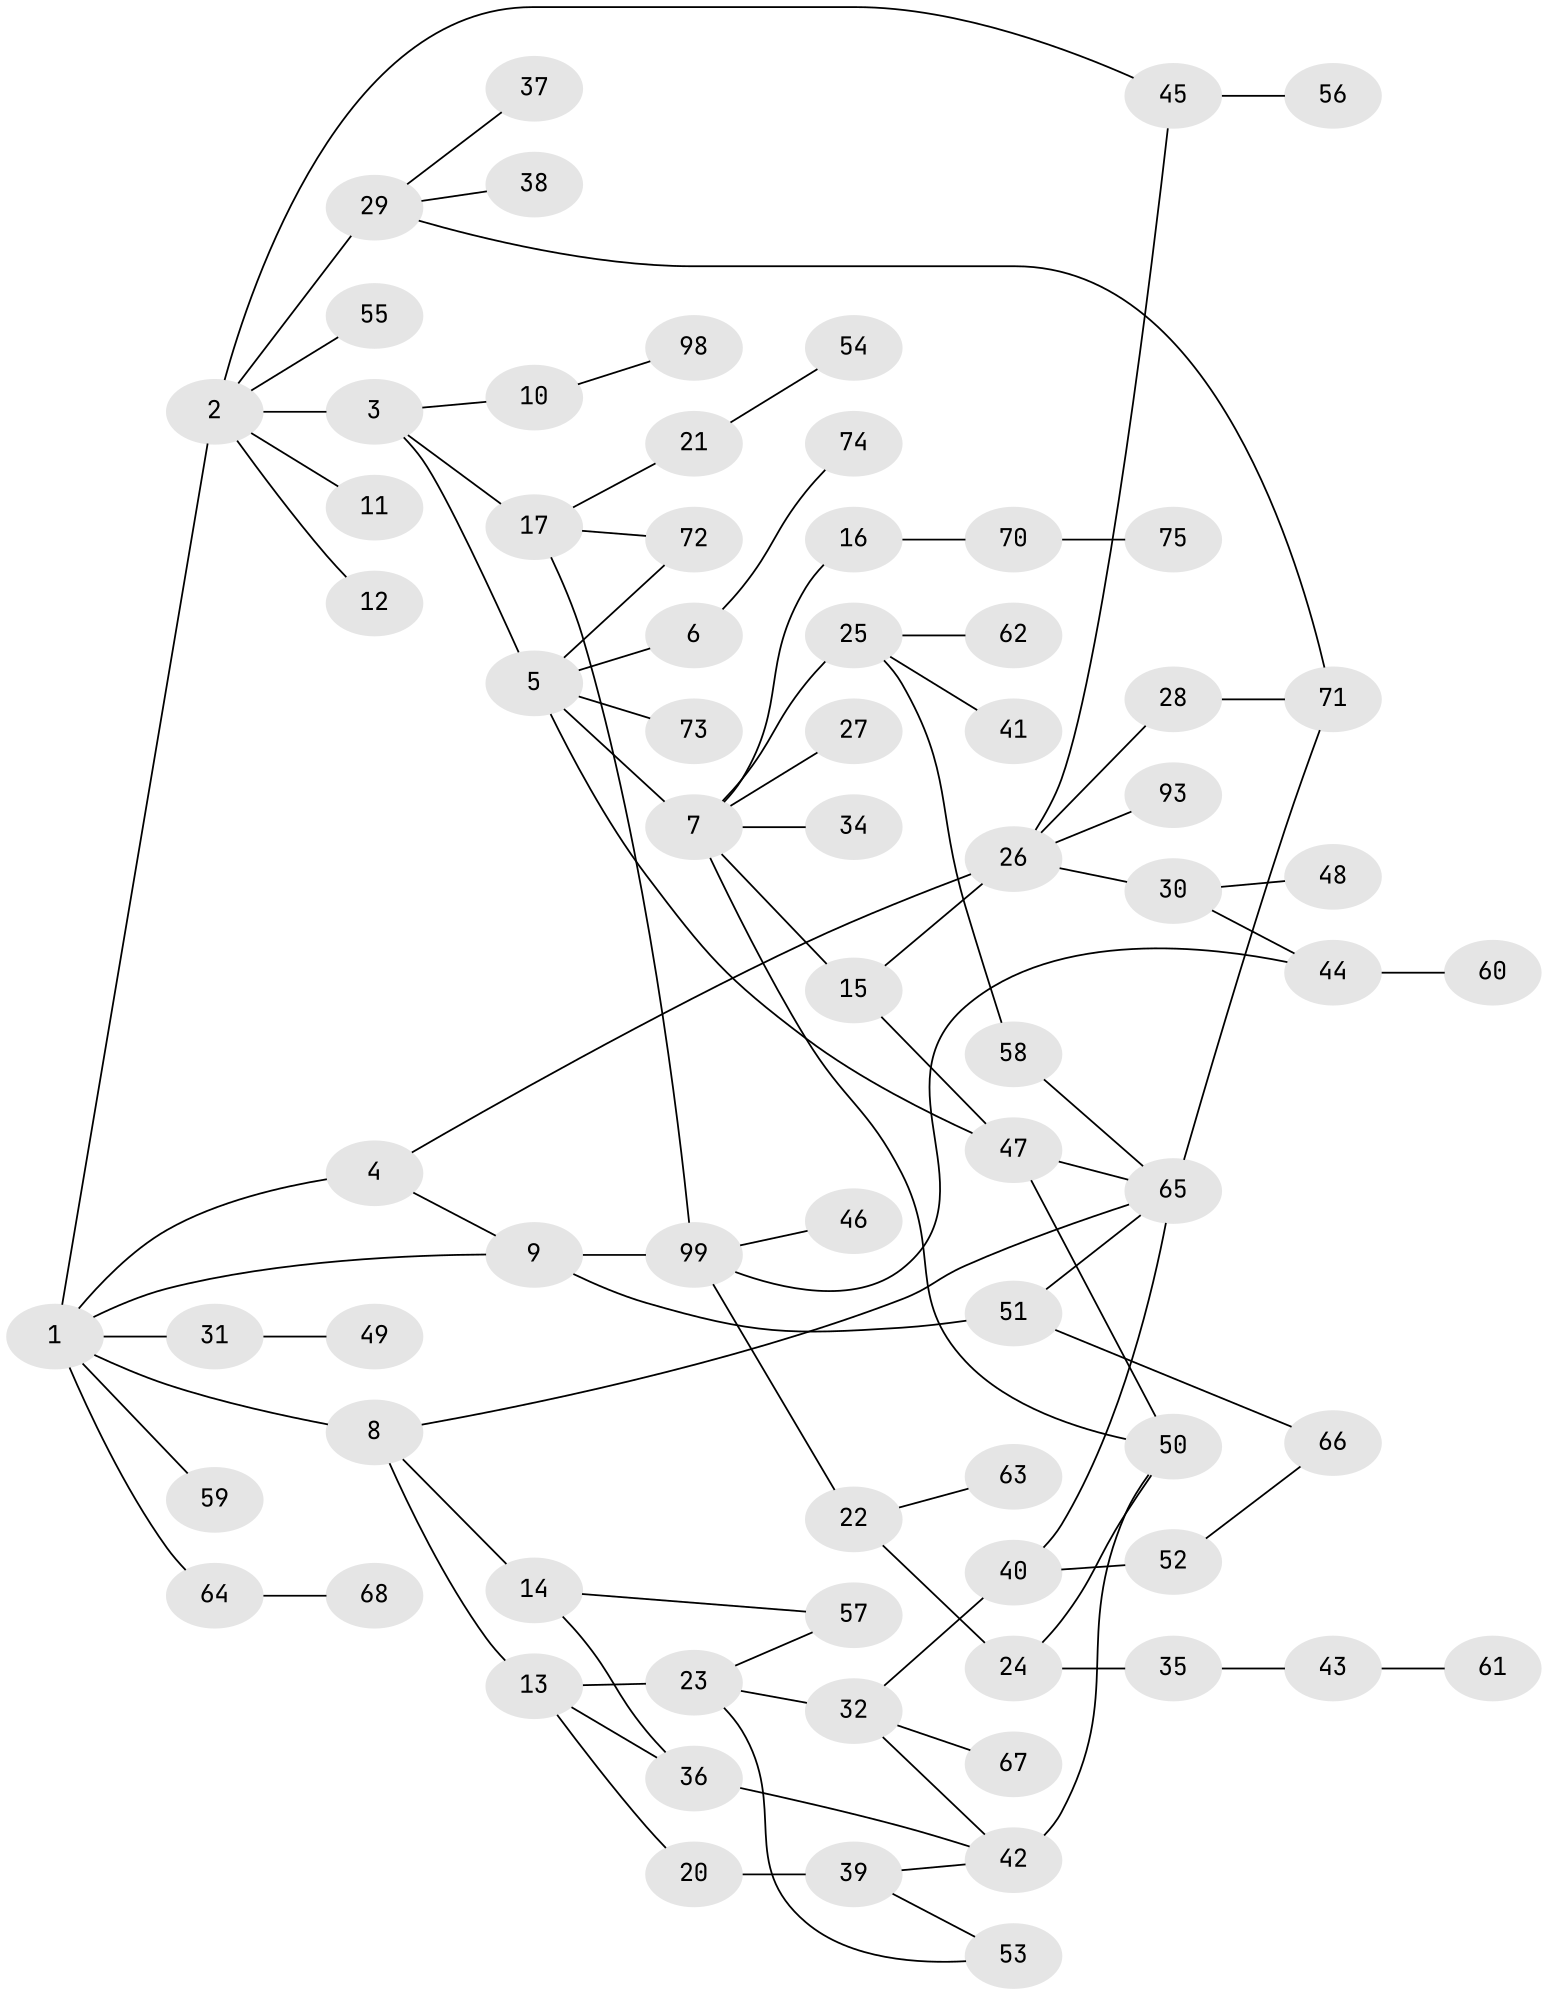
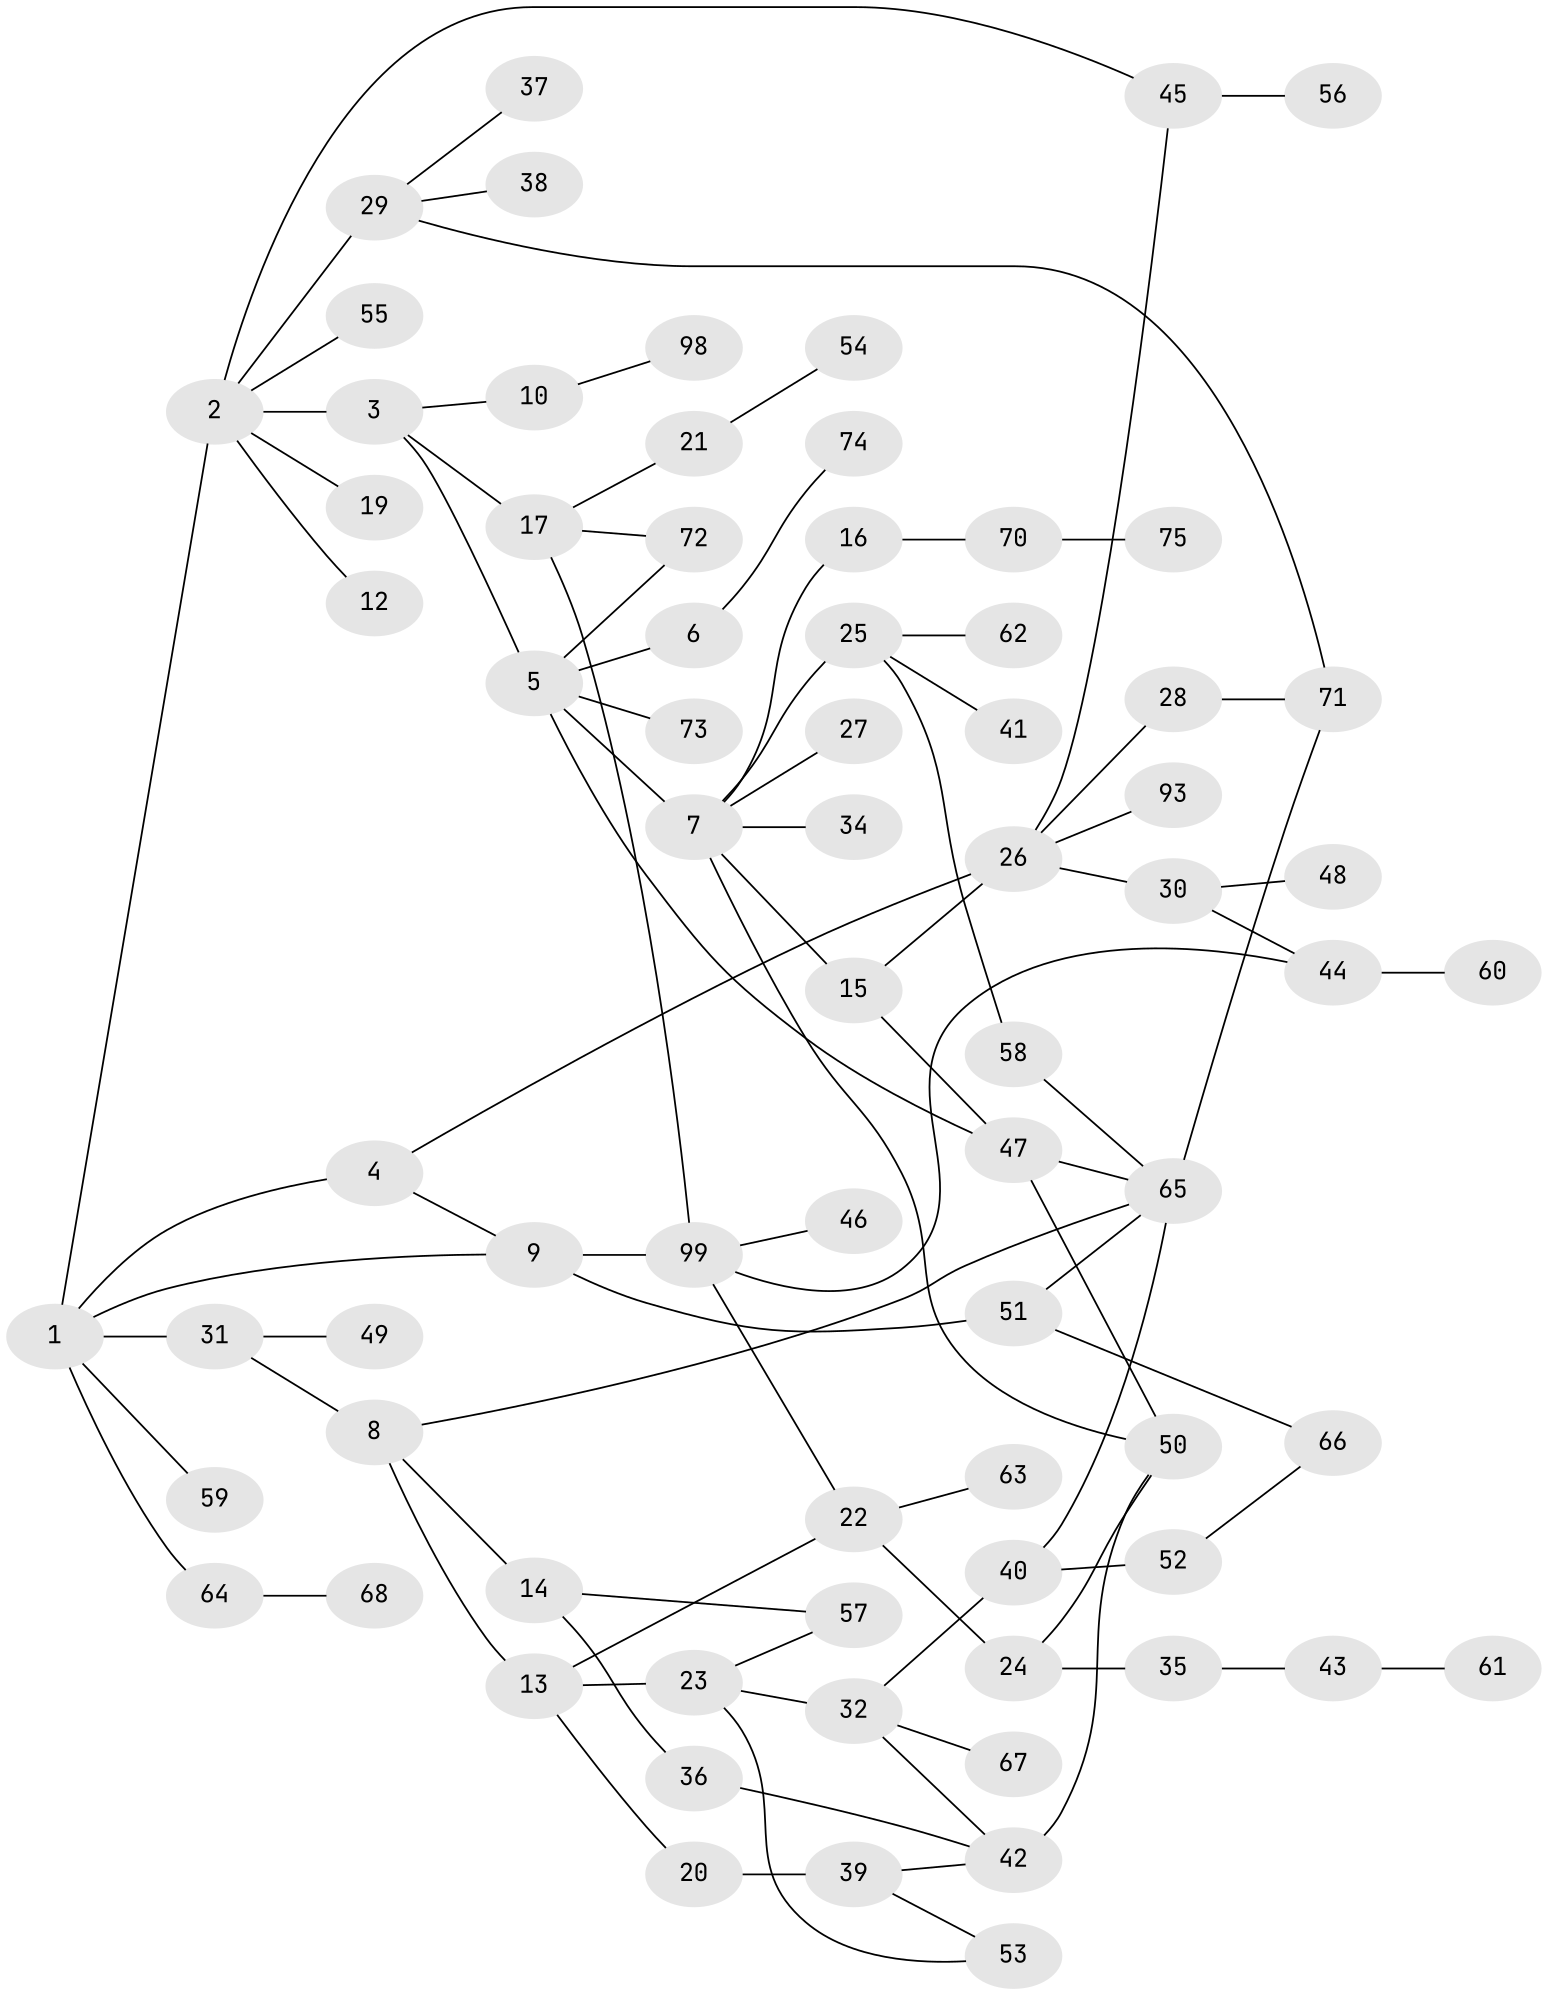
node "11": label "11" -> "19"
edge "1" -- "8": now "31" -- "8"
edge "13" -- "36": now "13" -- "22"
